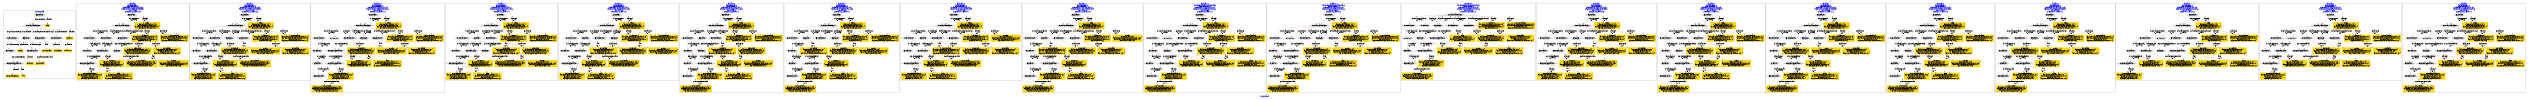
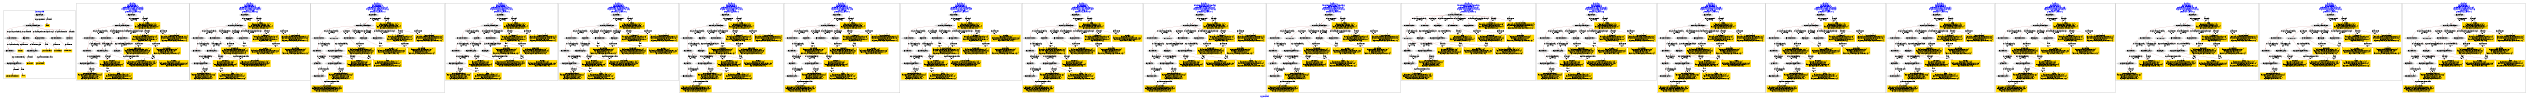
node "image": label "image" -> "label"
node "object_uri": fillcolor gold -> lightgray
